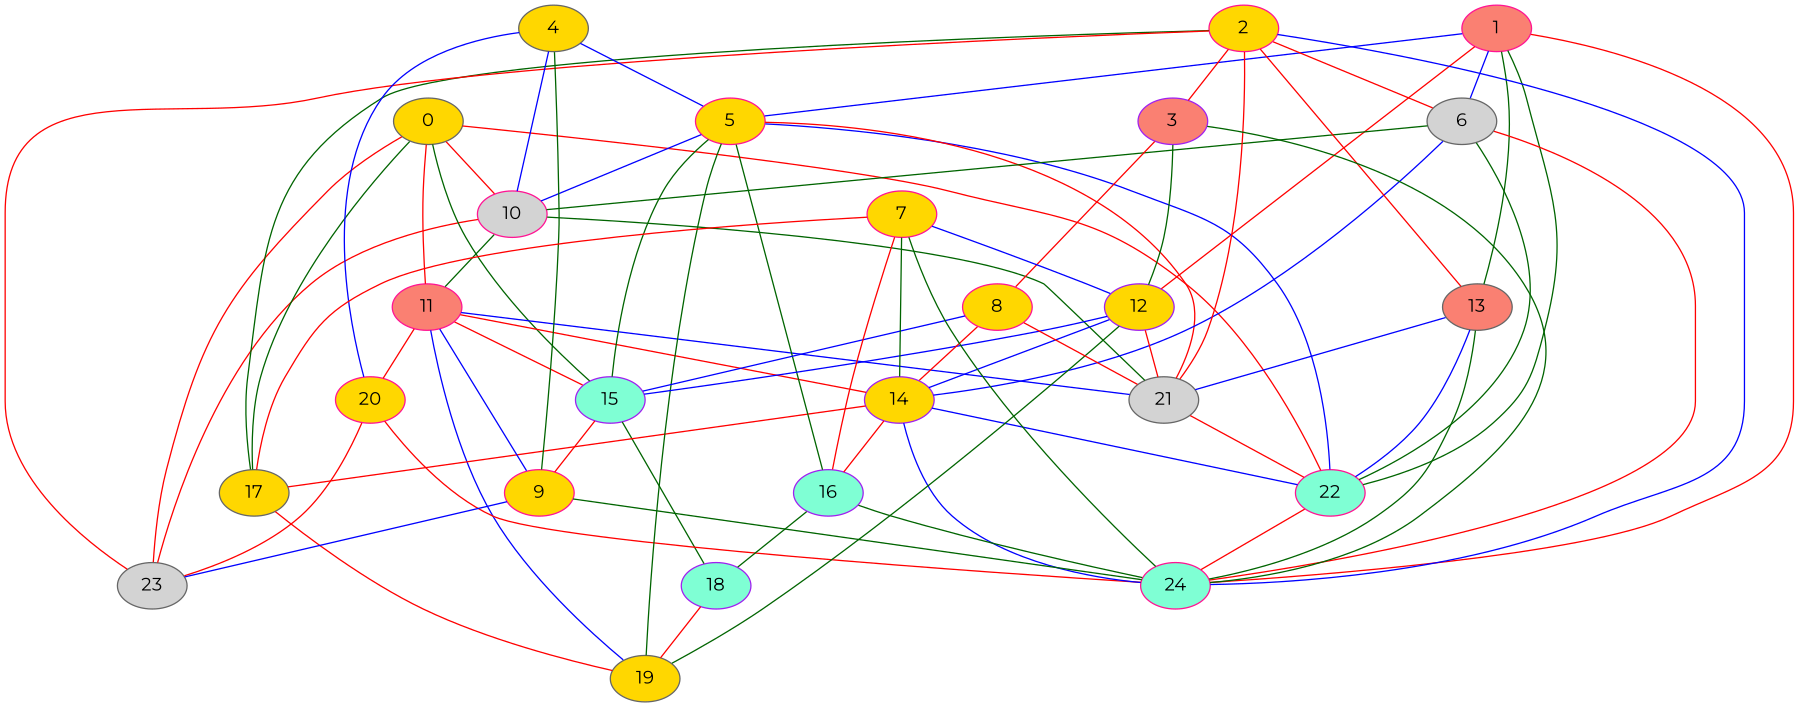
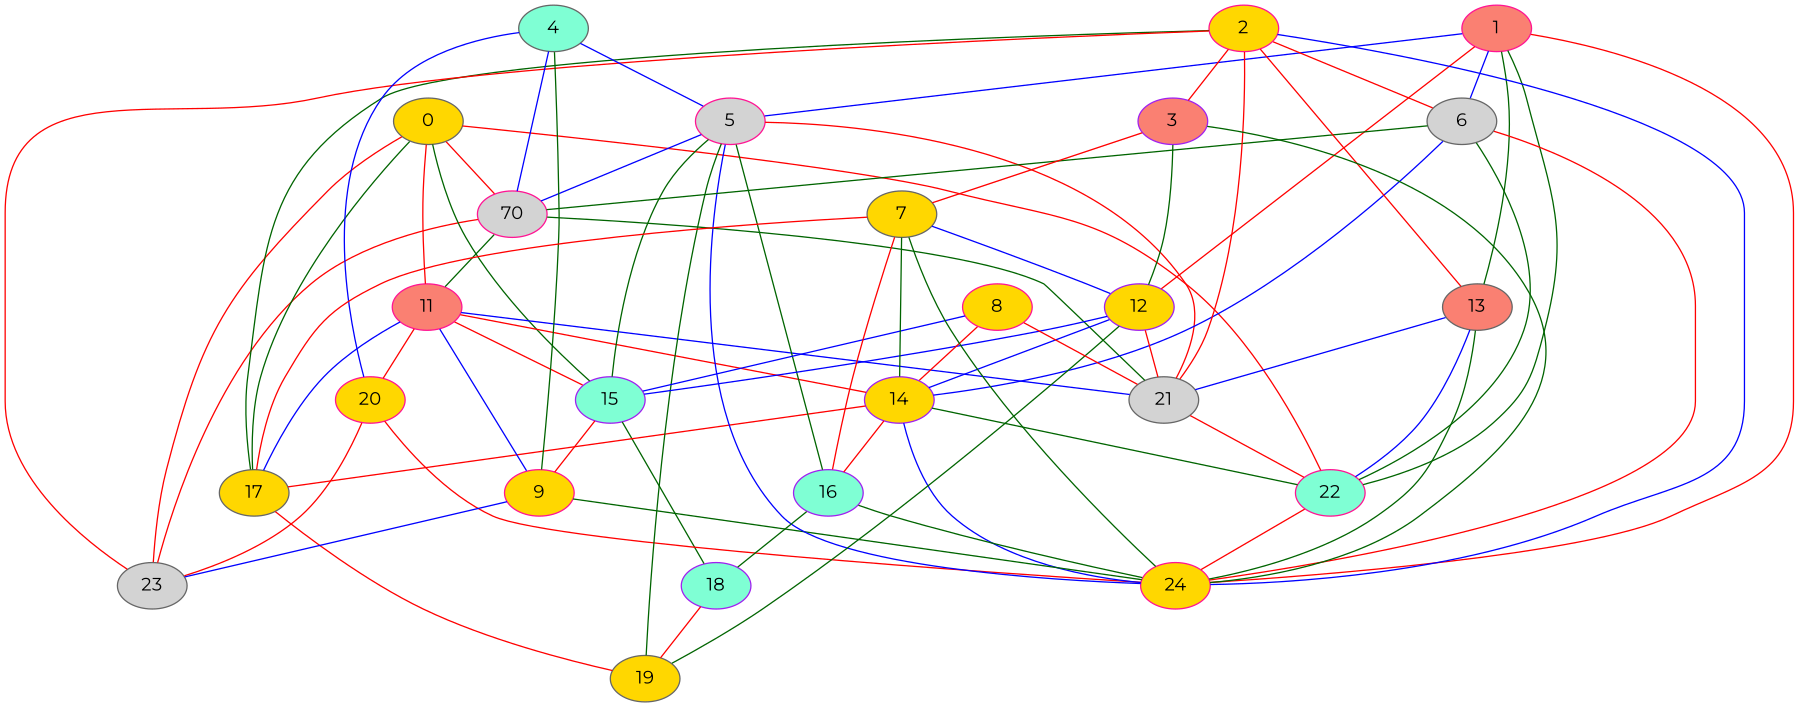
node "4": fillcolor gold -> aquamarine
node "5": fillcolor gold -> lightgrey
edge "5" -- "22": now "5" -- "24"
node "10": label "10" -> "70"
node "7": color deeppink -> gray40
edge "3" -- "8": now "3" -- "7"
edge "14" -- "22": color blue -> darkgreen
edge "11" -- "19": now "11" -- "17"
node "24": fillcolor aquamarine -> gold
